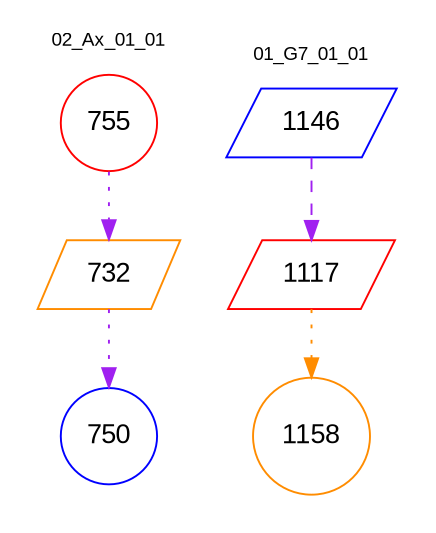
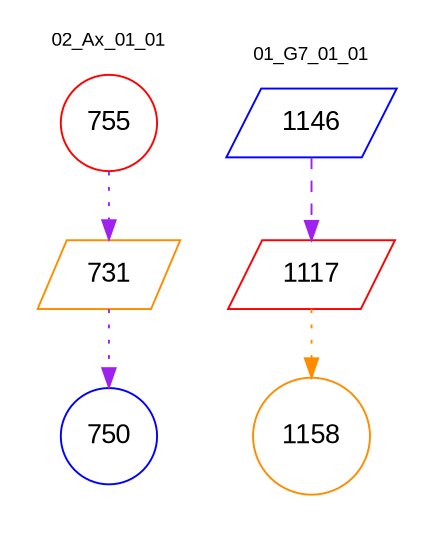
node "732": label "732" -> "731"
